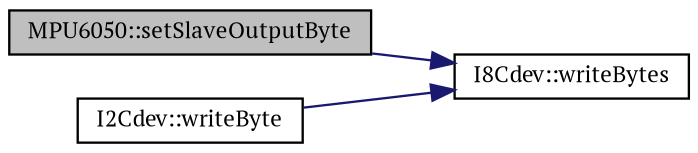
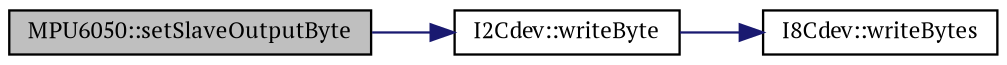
edge "MPU6050::setSlaveOutputByte" -> "I8Cdev::writeBytes": now "MPU6050::setSlaveOutputByte" -> "I2Cdev::writeByte"
